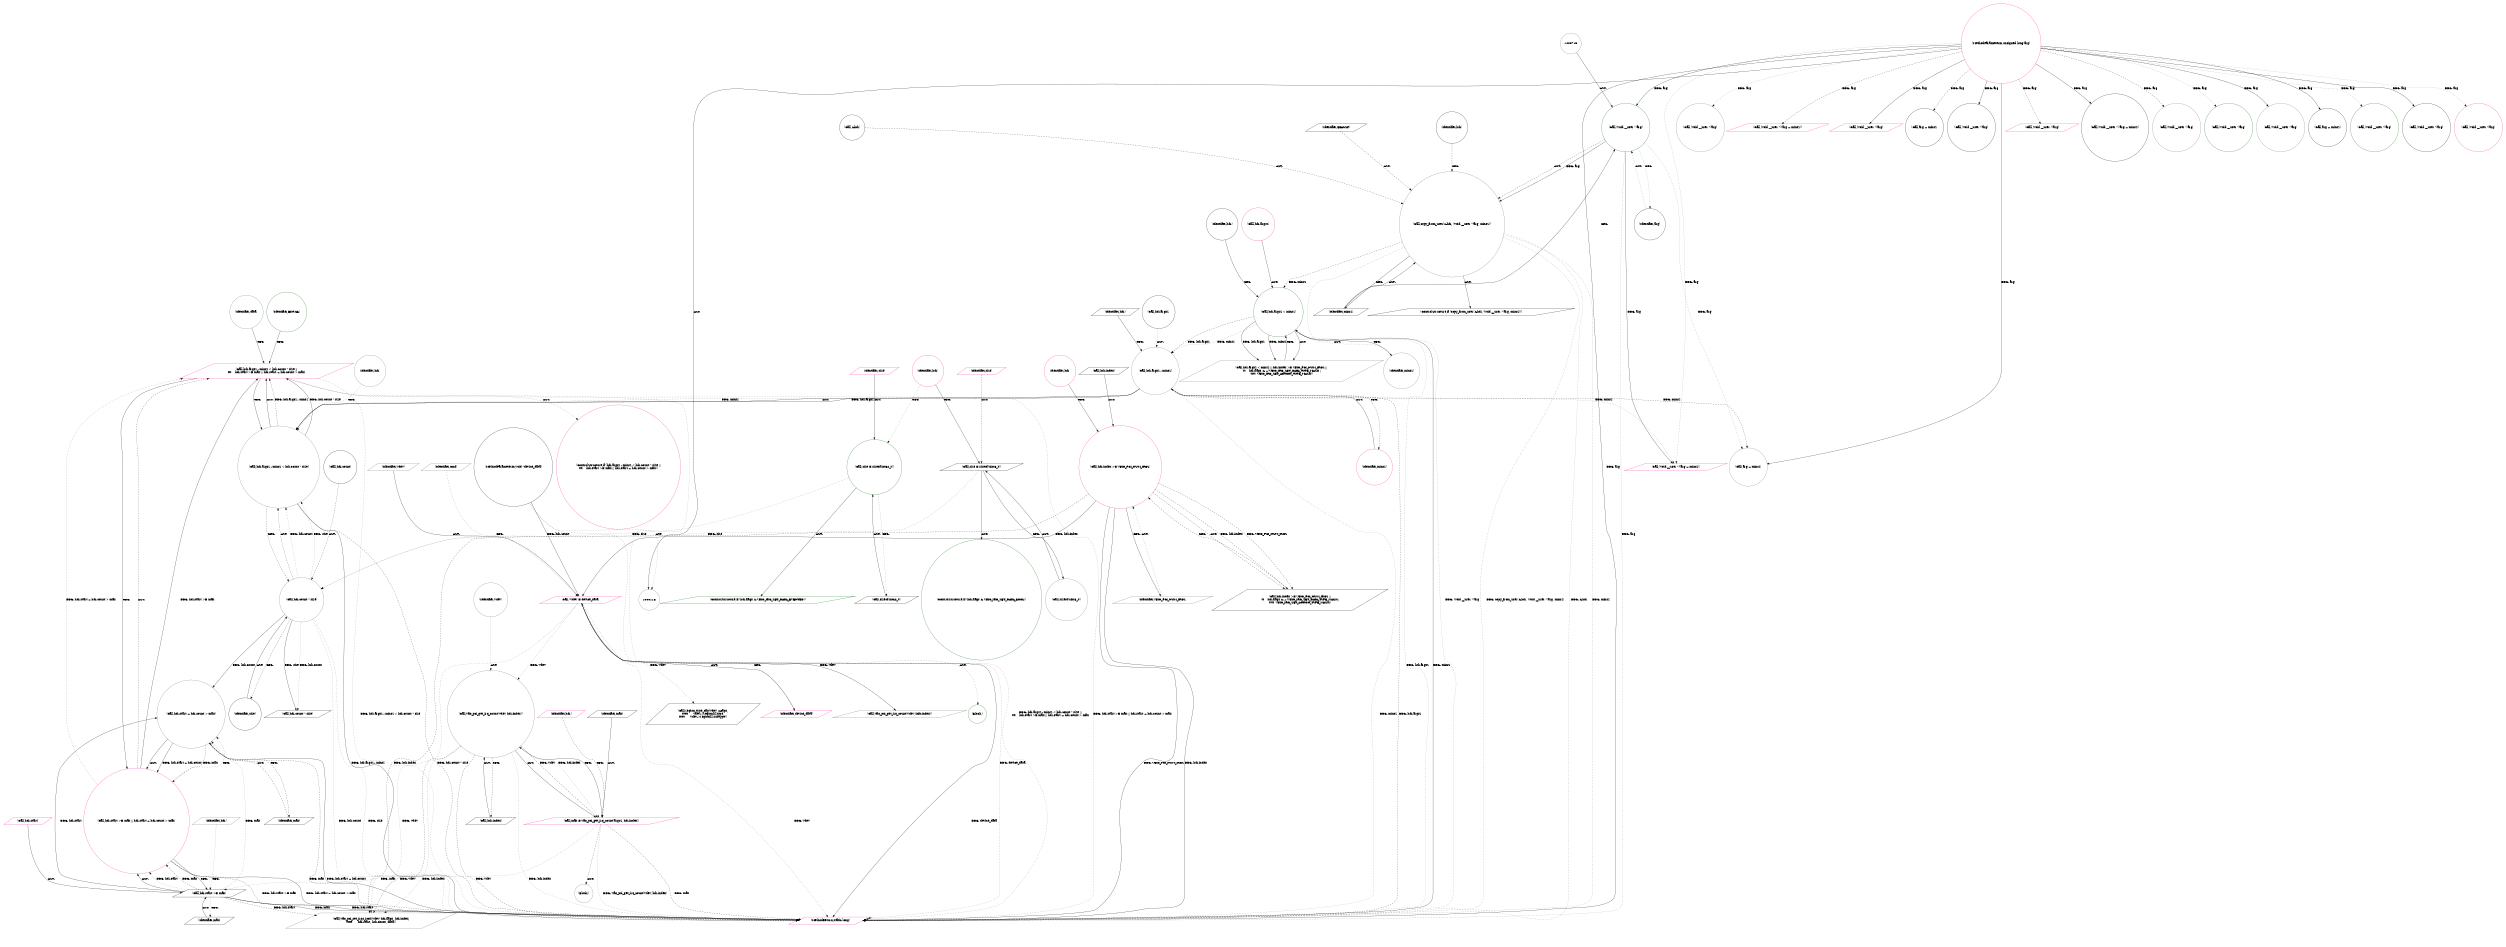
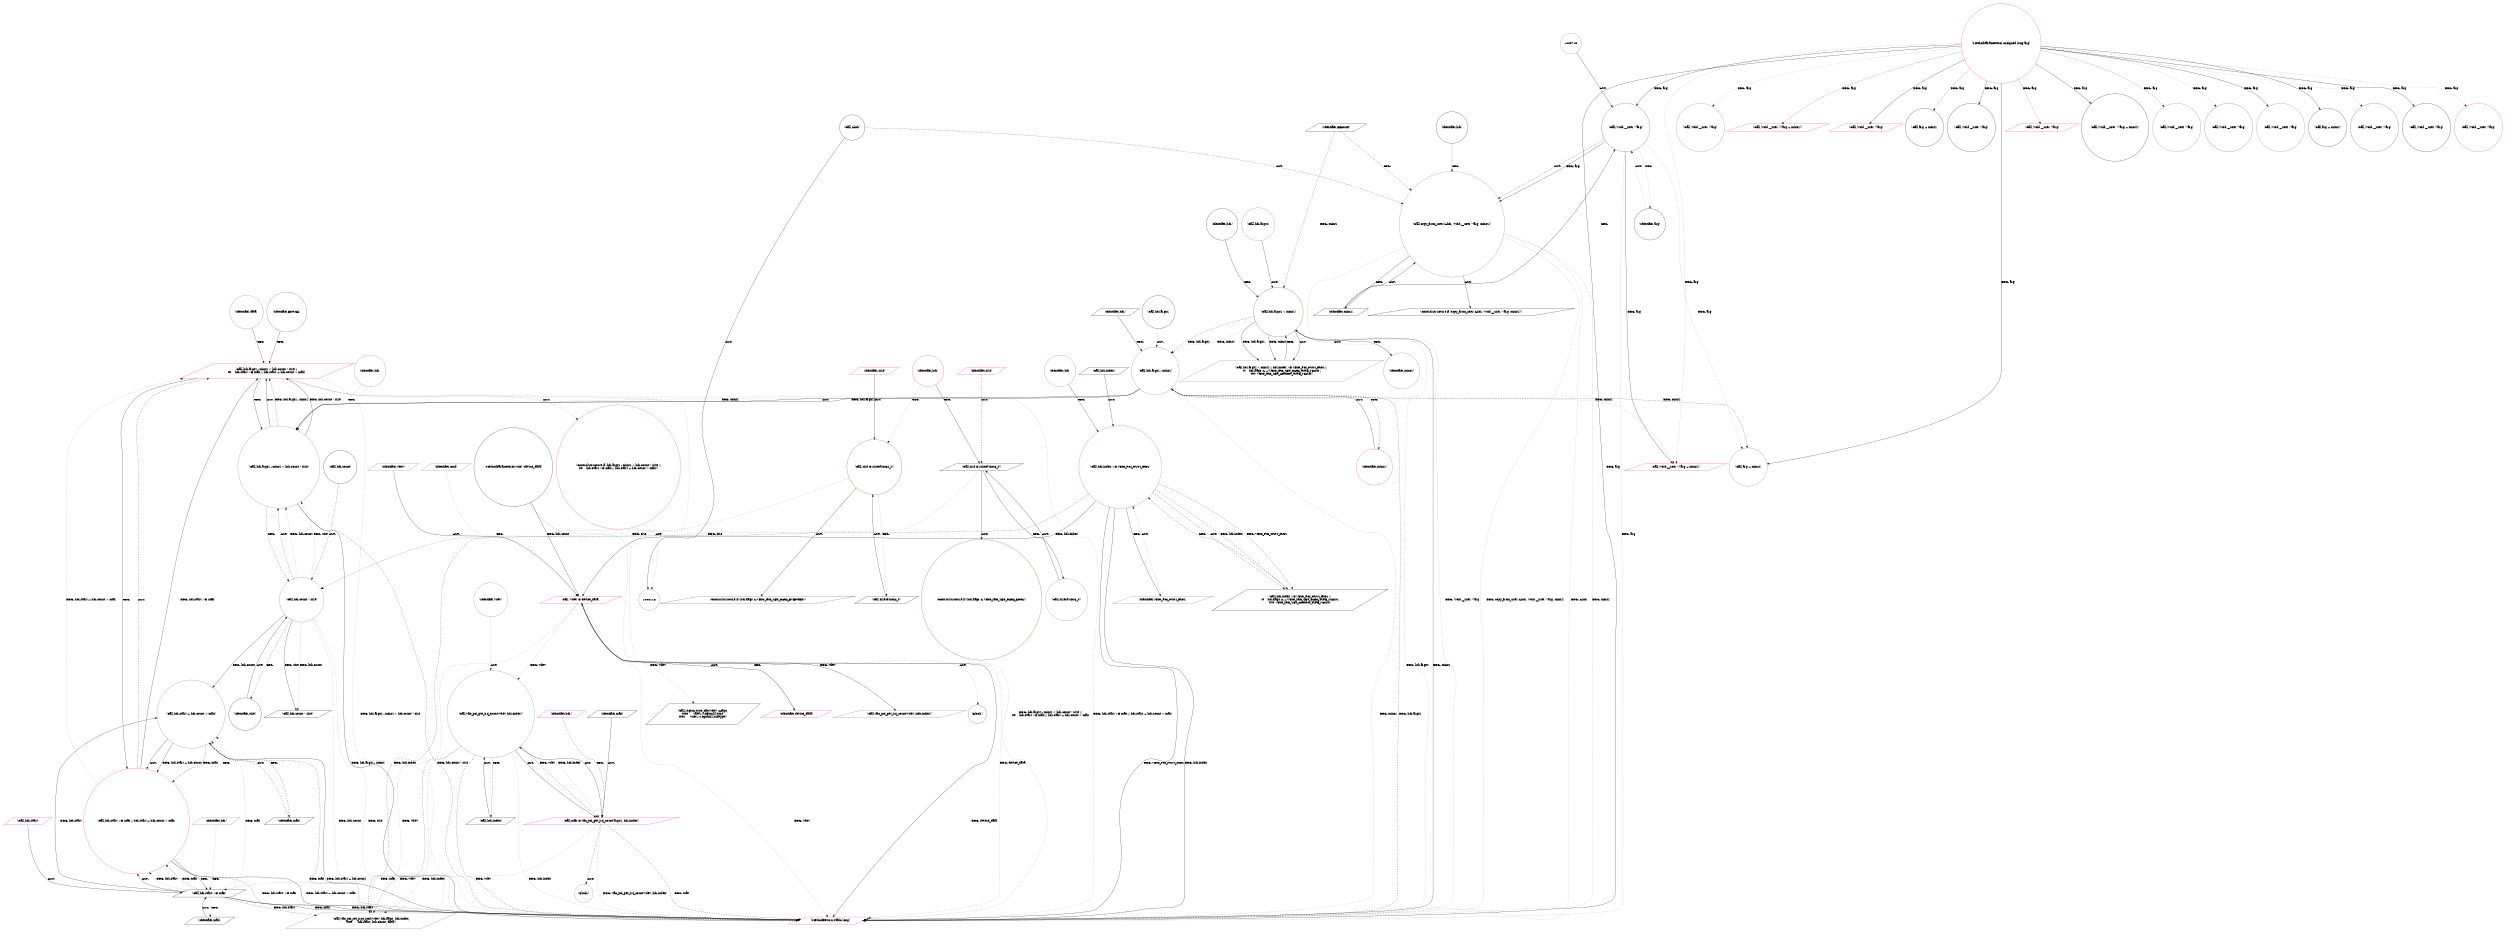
edge "(MethodParameterIn,unsigned long arg)" -> "1000116": now "(Call,&hdr)" -> "1000116"
edge "(Identifier,EFAULT)" -> "(Call,copy_from_user(&hdr, (void __user *)arg, minsz))": label "AST: " -> "CFG: "
edge "(Call,copy_from_user(&hdr, (void __user *)arg, minsz))" -> "(Call,hdr.argsz < minsz)": now "(Identifier,EFAULT)" -> "(Call,hdr.argsz < minsz)"
edge "(Call,max = vfio_pci_get_irq_count(argsz, hdr.index))" -> "(Call,vfio_pci_get_irq_count(vdev, hdr.index))": label "CFG: " -> "AST: "
